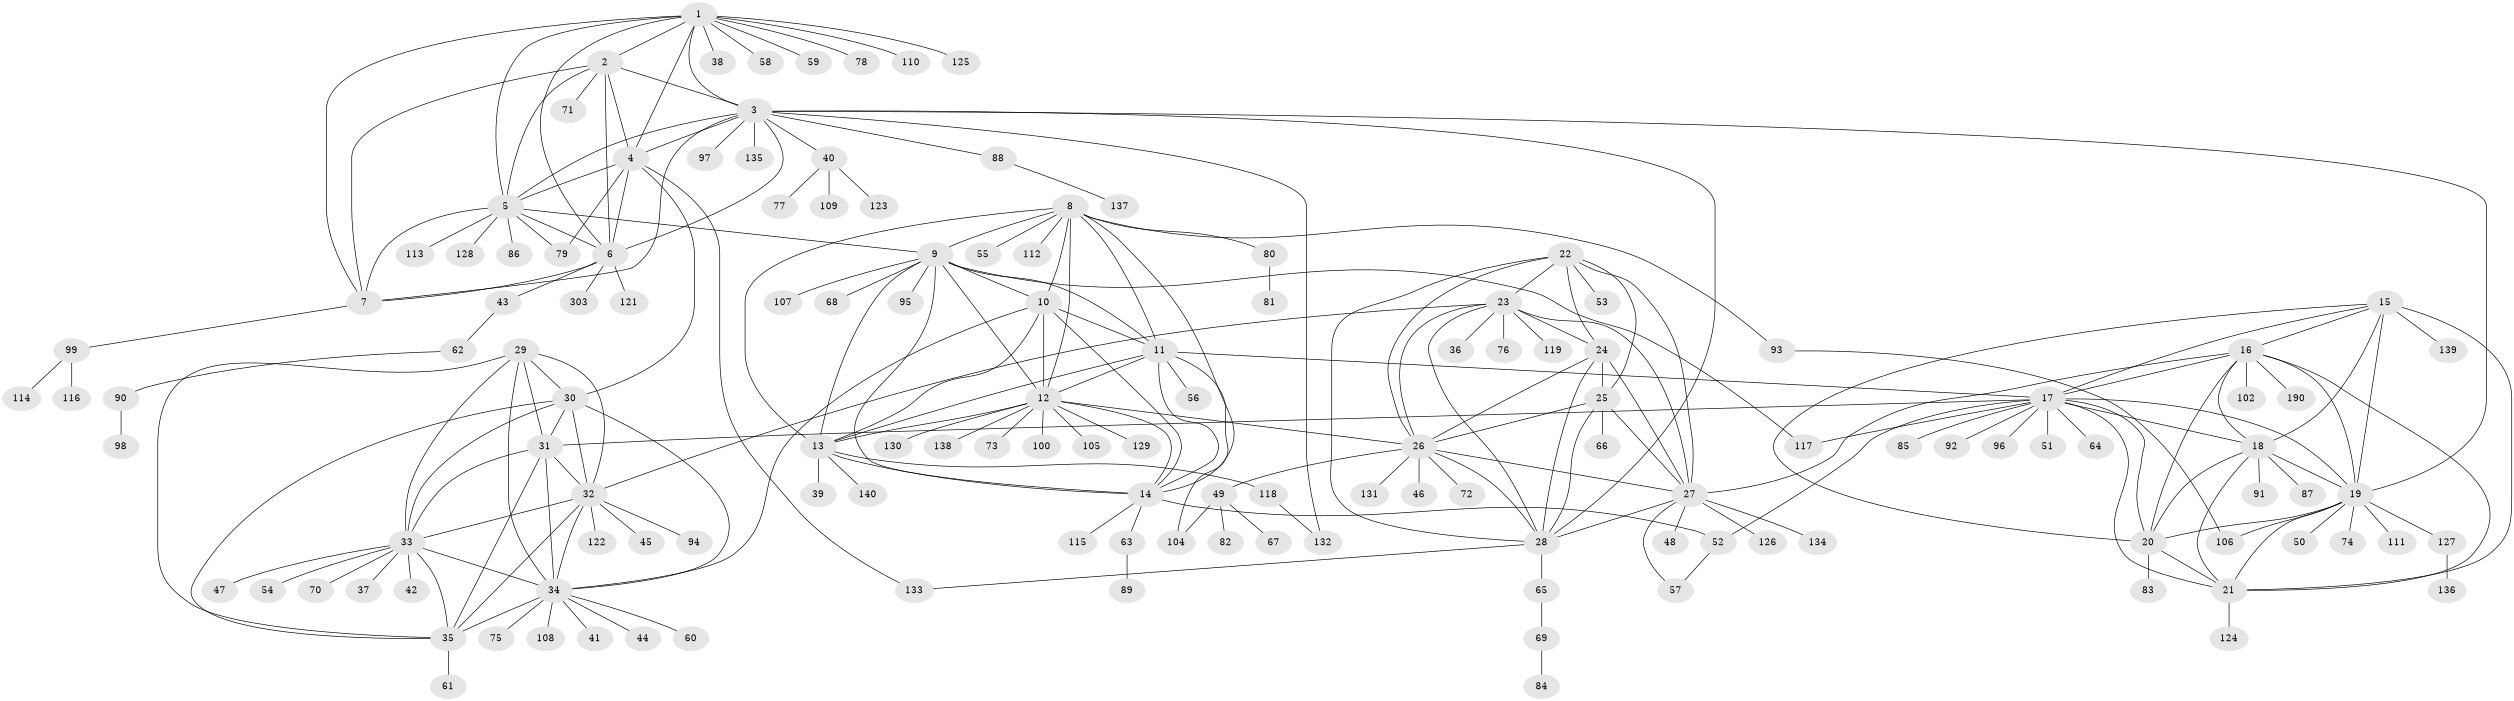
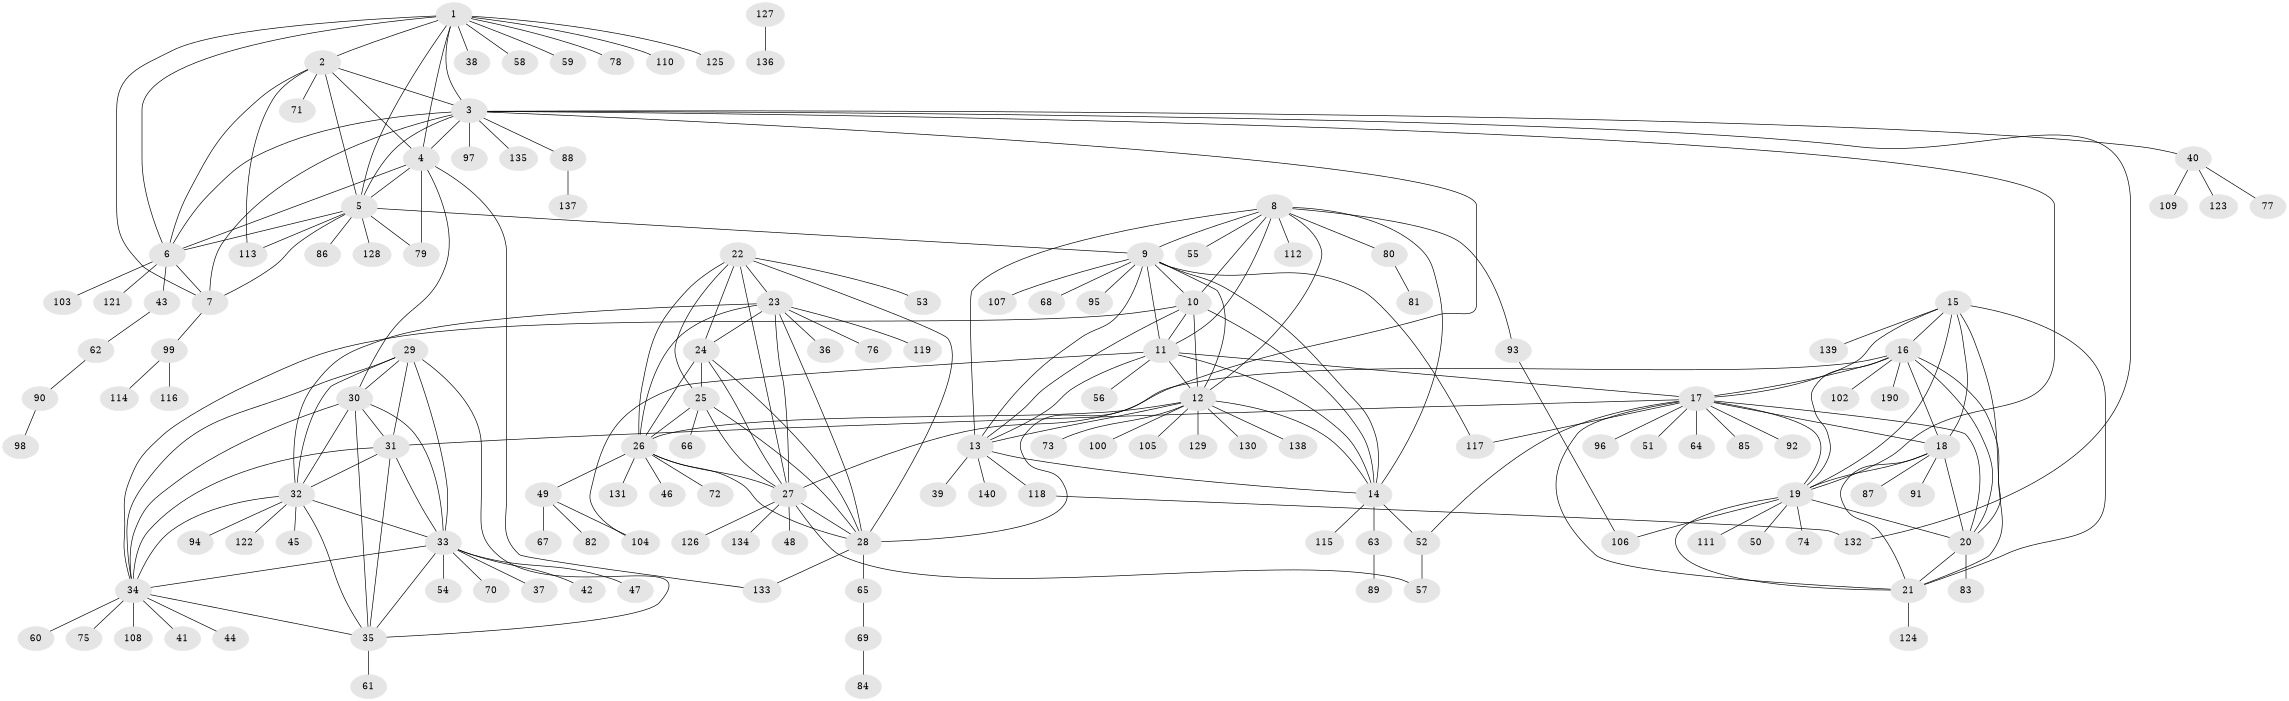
edge "2" -- "7": now "2" -- "113"
node "303": label "303" -> "103"
edge "19" -- "127": removed
